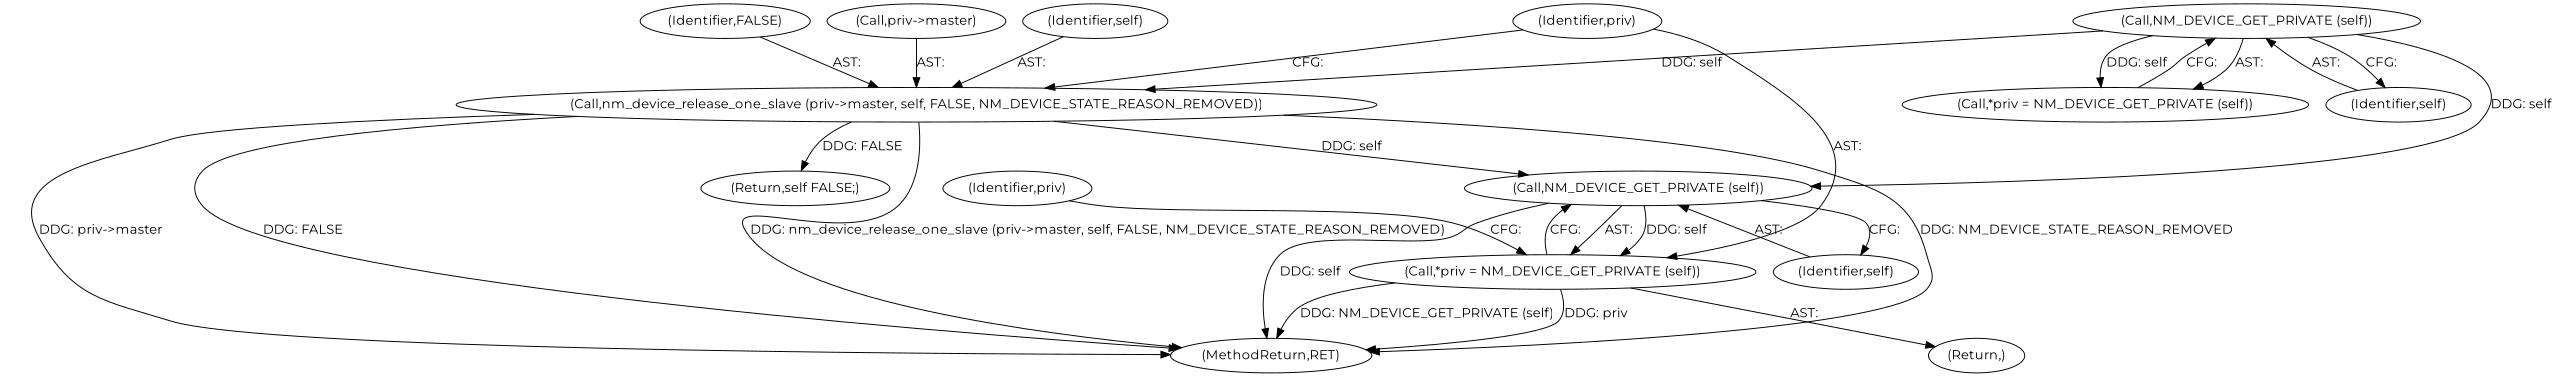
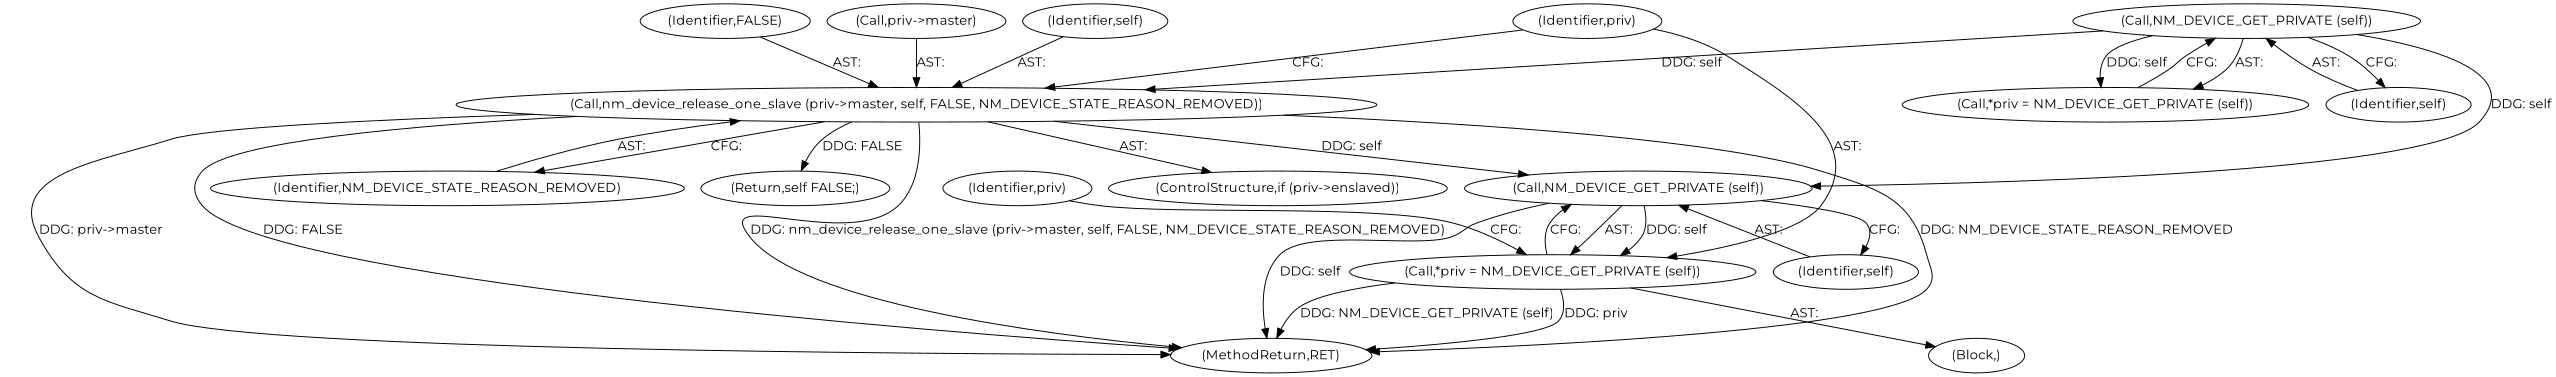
node "(Identifier,NM_DEVICE_STATE_REASON_REMOVED)": added
node "(ControlStructure,if (priv->enslaved))": added
node "(Return,)": label "(Return,)" -> "(Block,)"
